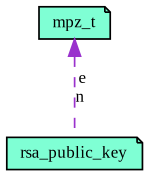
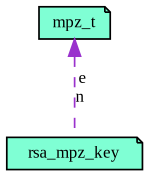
node "rsa_public_key": label "rsa_public_key" -> "rsa_mpz_key"
